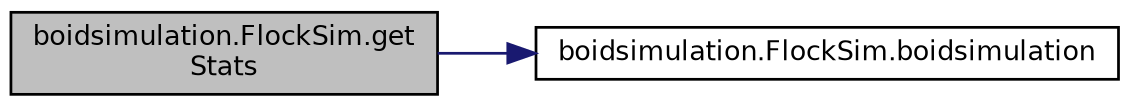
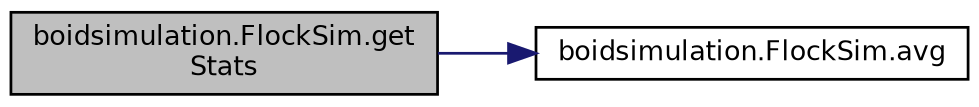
node "boidsimulation.FlockSim.boidsimulation": label "boidsimulation.FlockSim.boidsimulation" -> "boidsimulation.FlockSim.avg"
